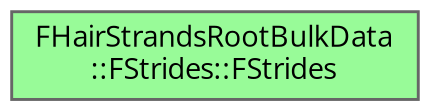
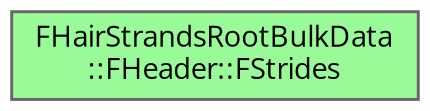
node "FHairStrandsRootBulkData ::FStrides::FStrides": label "FHairStrandsRootBulkData ::FStrides::FStrides" -> "FHairStrandsRootBulkData ::FHeader::FStrides"
